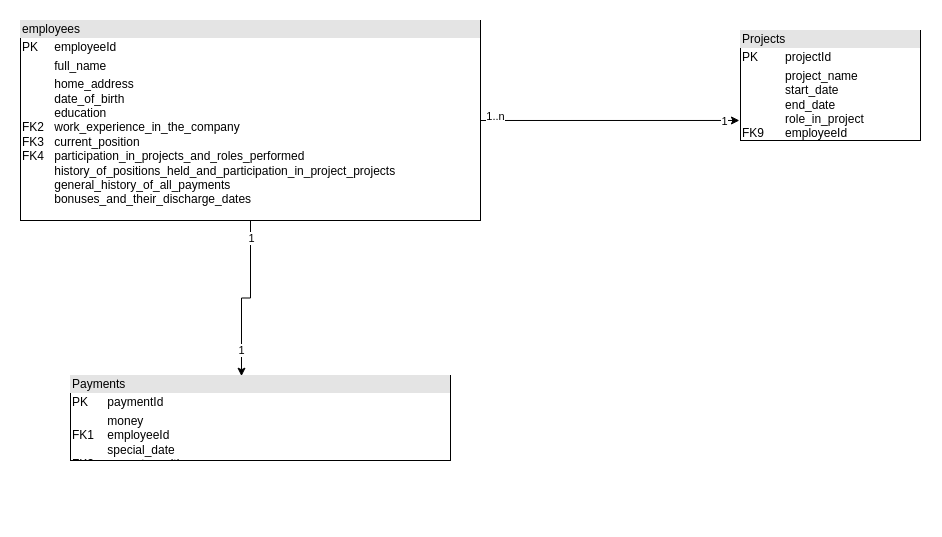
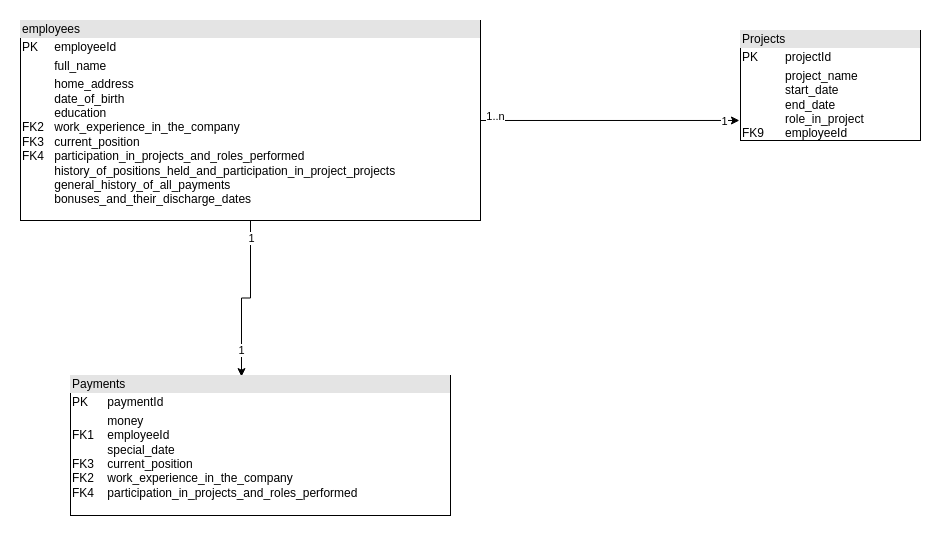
node "Payments PK paymentId FK1 FK3 FK2 FK4 money employeeId special_date current_position work_experience_in_the_company participation_in_projects_and_roles_performed": size 380x85 -> 380x140
